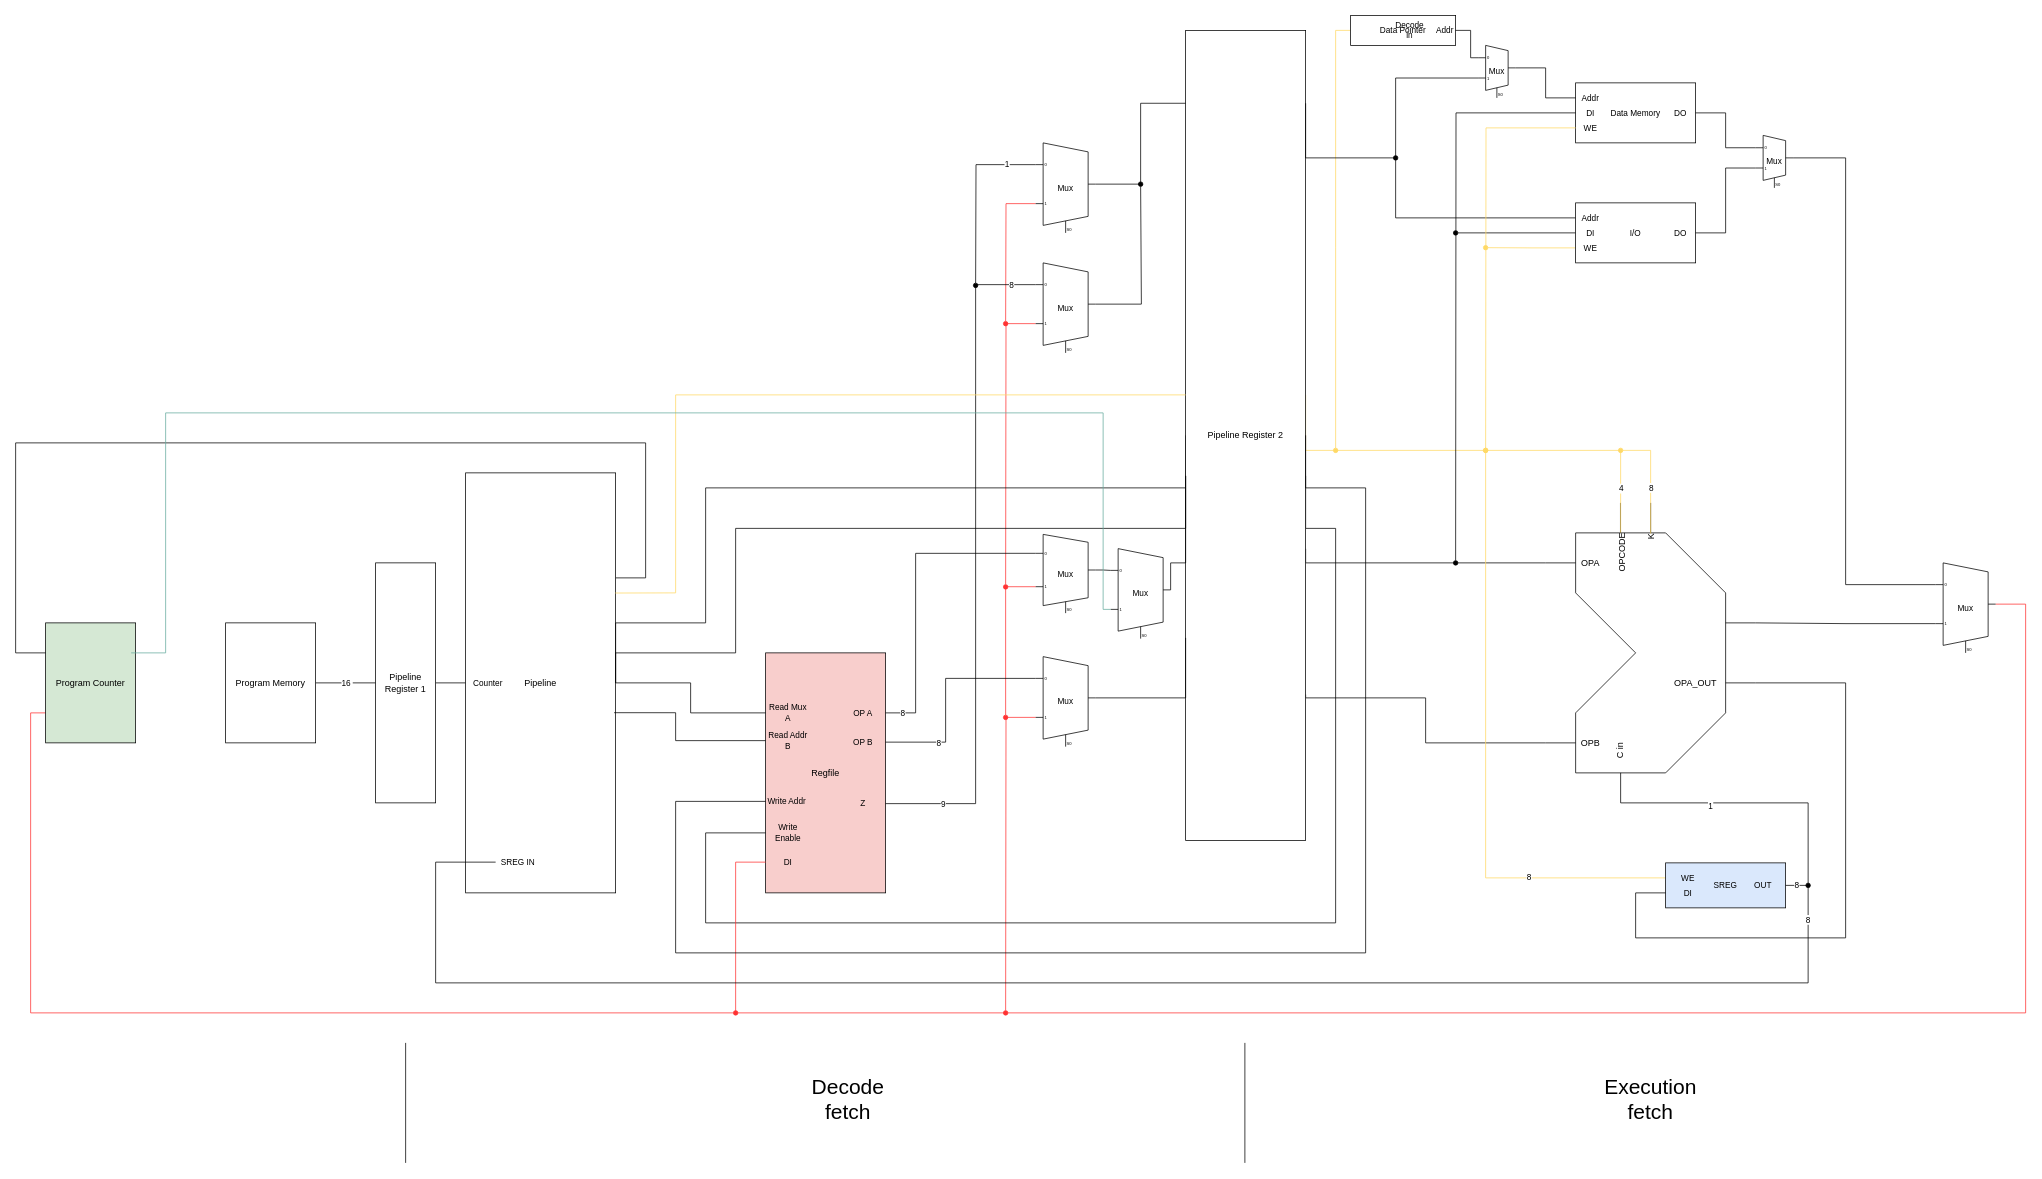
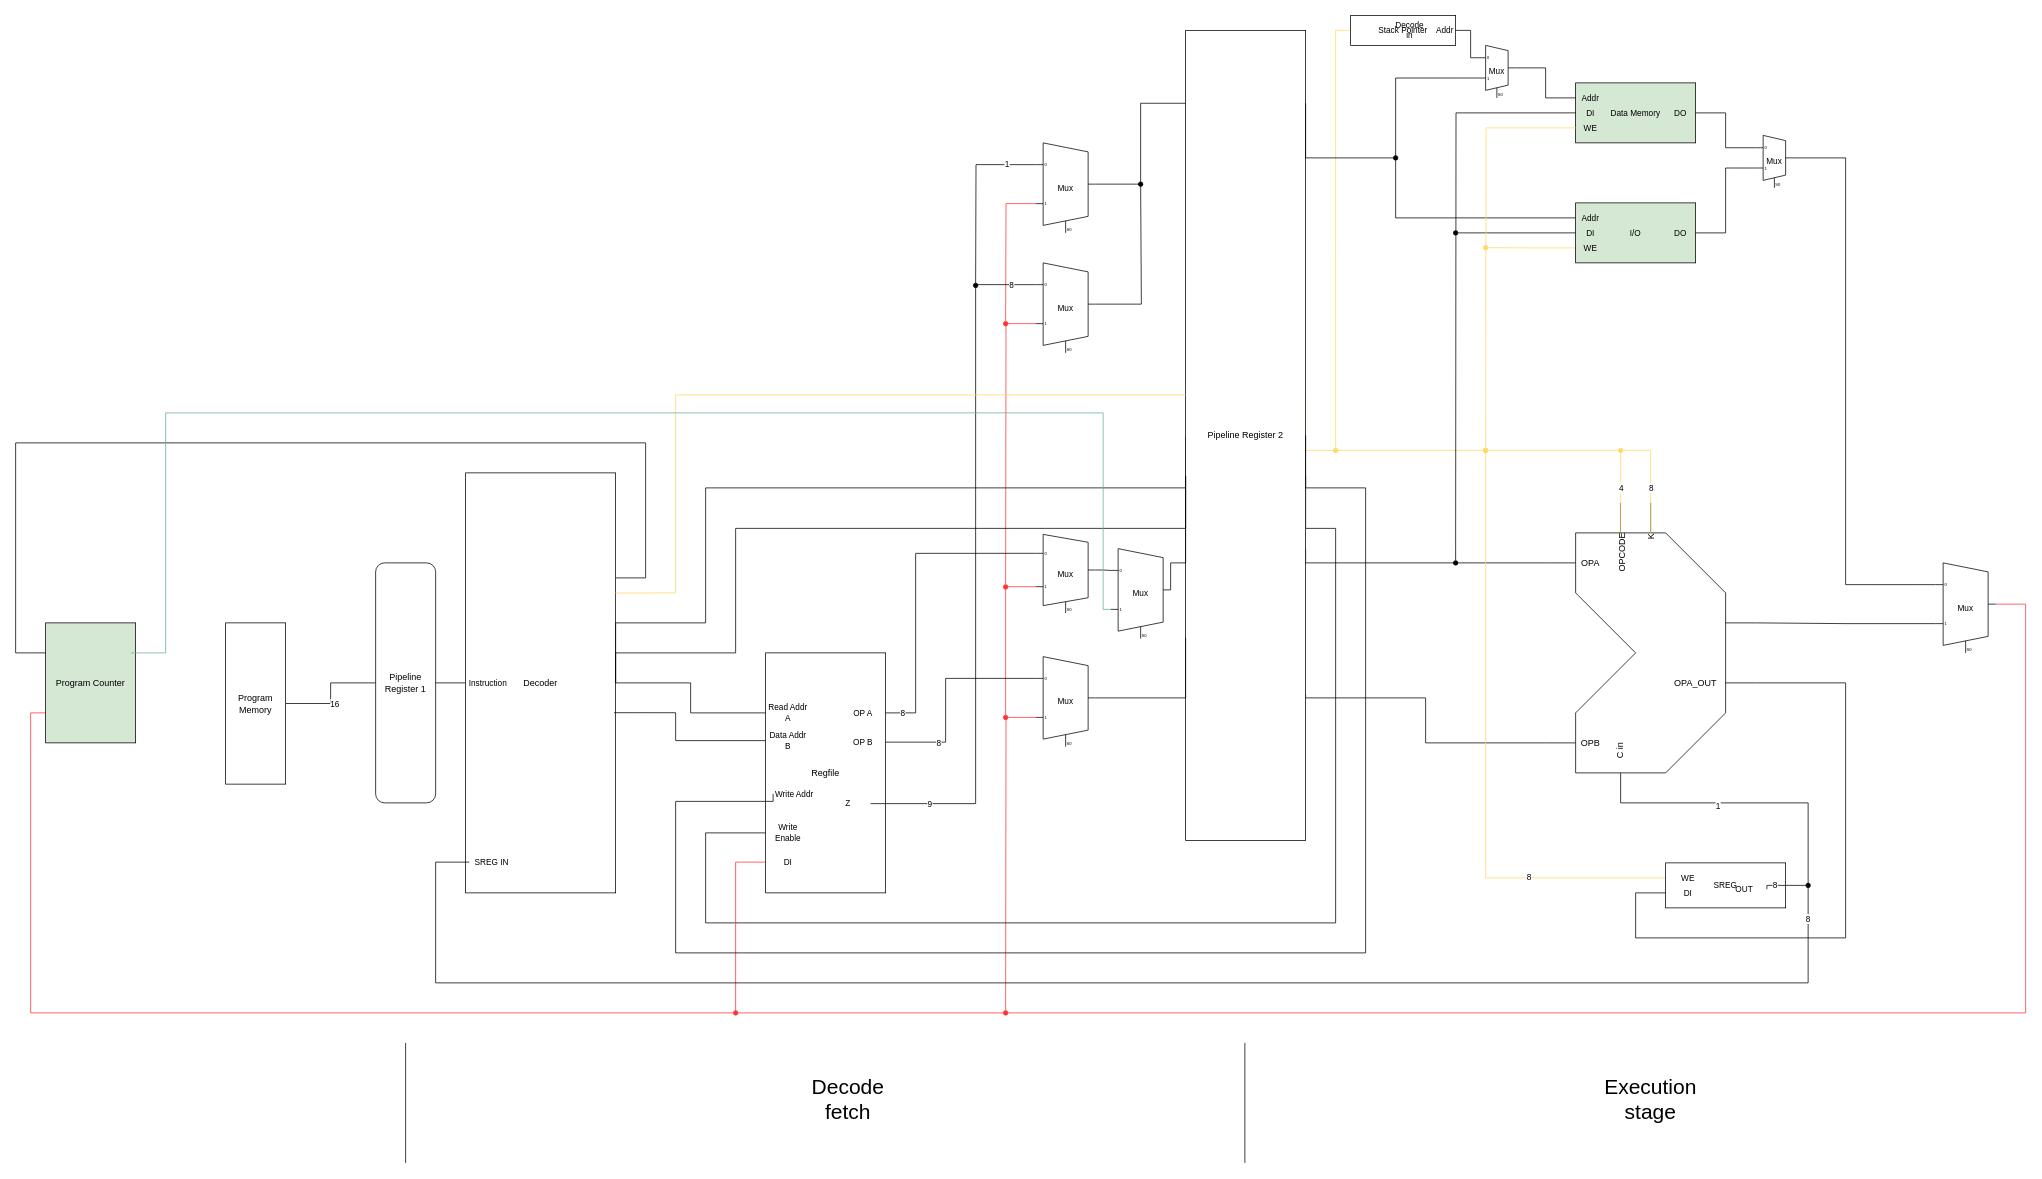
node "Data Pointer": label "Data Pointer" -> "Stack Pointer"
node "Data Memory": fillcolor #ffffff -> #d5e8d4
node "I/O": fillcolor #ffffff -> #d5e8d4
node "Program Memory": size 90x120 -> 60x161
node "Pipeline Register 1": shape rectangle -> rounded rectangle
node "Counter": label "Counter" -> "Instruction"
node "Pipeline": label "Pipeline" -> "Decoder"
node "Read Mux A": label "Read Mux A" -> "Read Addr A"
node "Read Addr B": label "Read Addr B" -> "Data Addr B"
node "Regfile": fillcolor #f8cecc -> #ffffff
node "Write Addr": moved (788, 801) -> (795, 794)
node "Z": moved (863, 804) -> (848, 804)
node "SREG IN": moved (518, 862) -> (492, 862)
node "SREG": fillcolor #dae8fc -> #ffffff
node "OUT": moved (1763, 885) -> (1744, 889)
node "Execution fetch": label "Execution fetch" -> "Execution stage"
